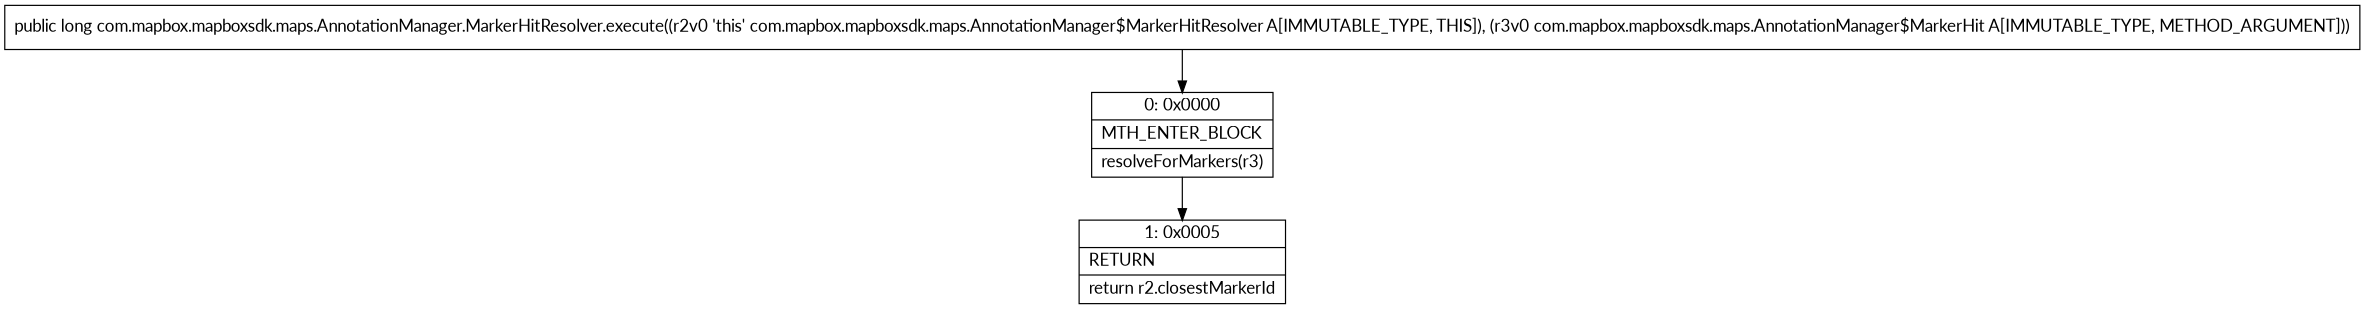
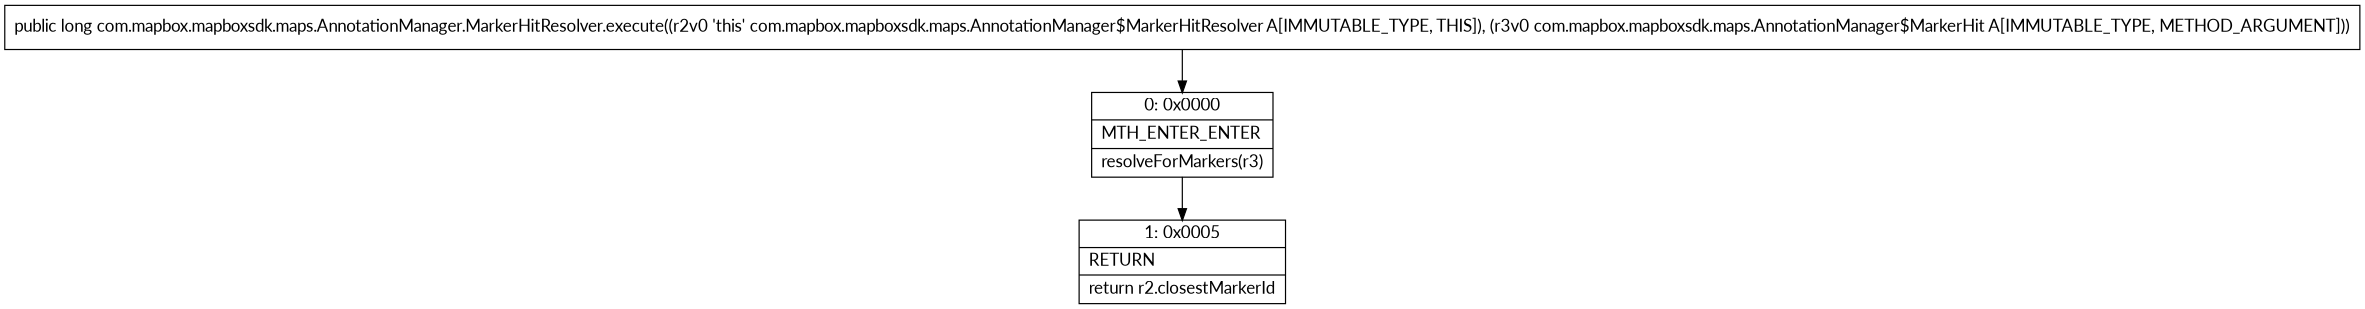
node "0: 0x0000": text "MTH_ENTER_BLOCK" -> "MTH_ENTER_ENTER"
